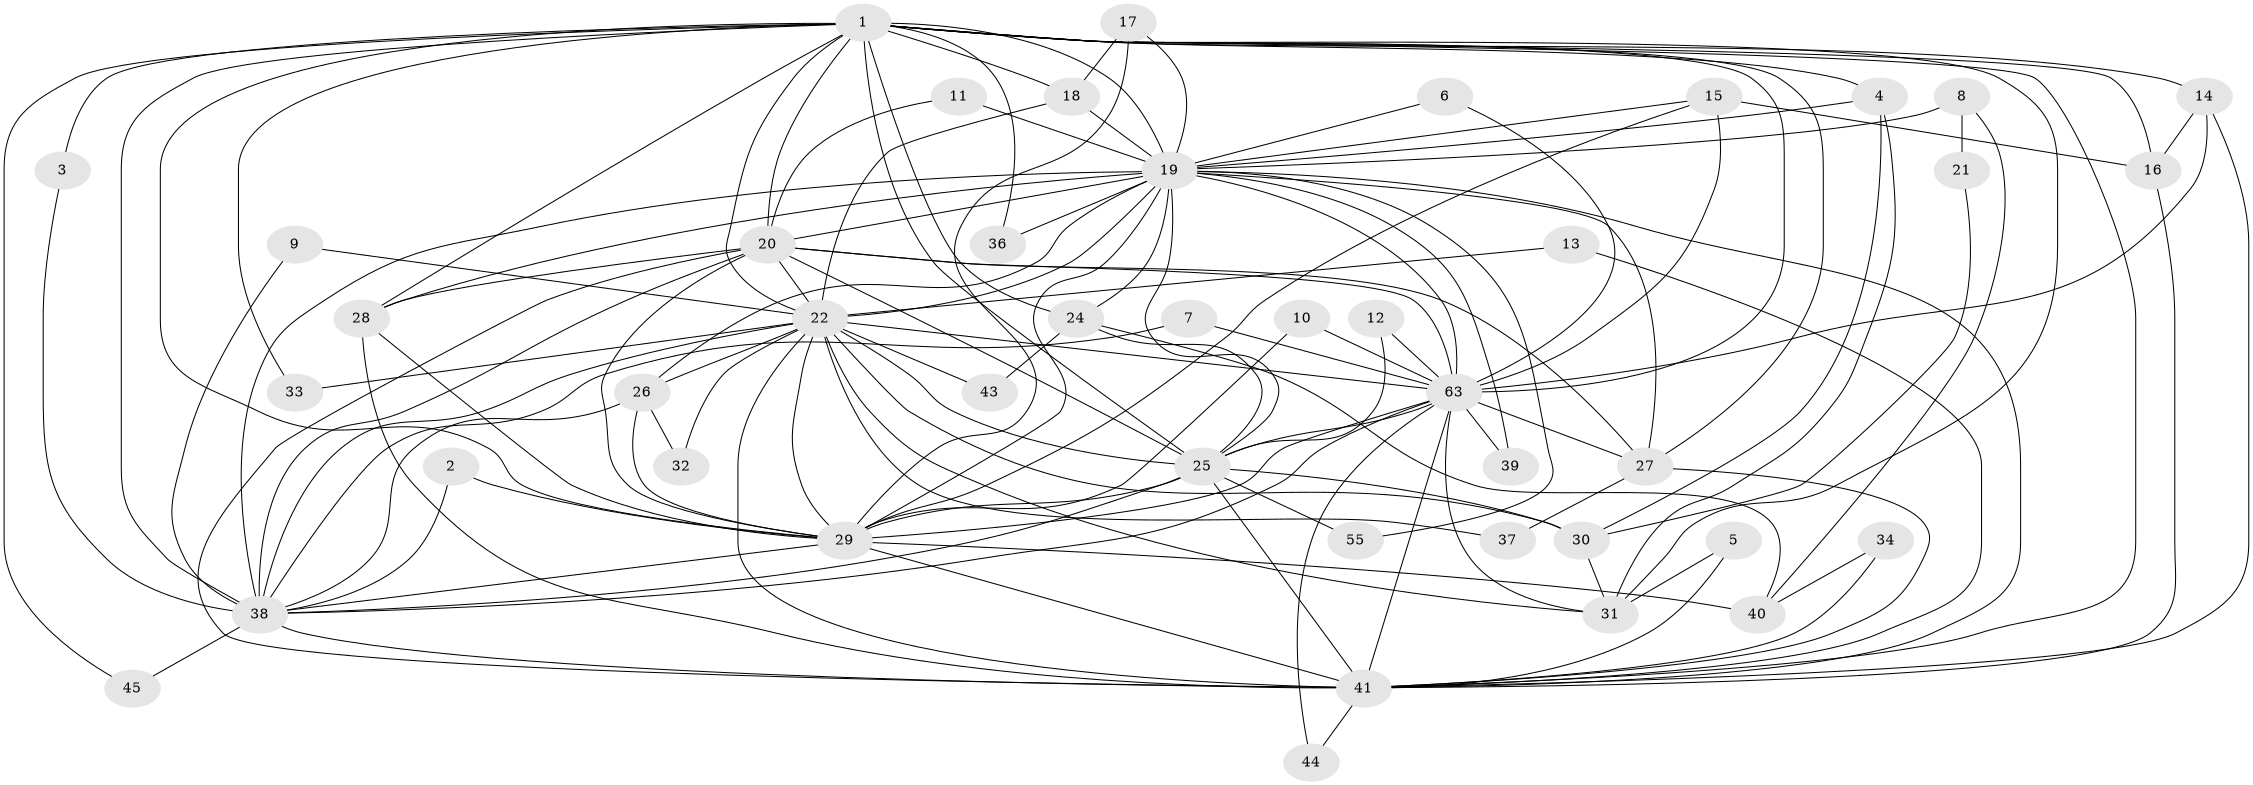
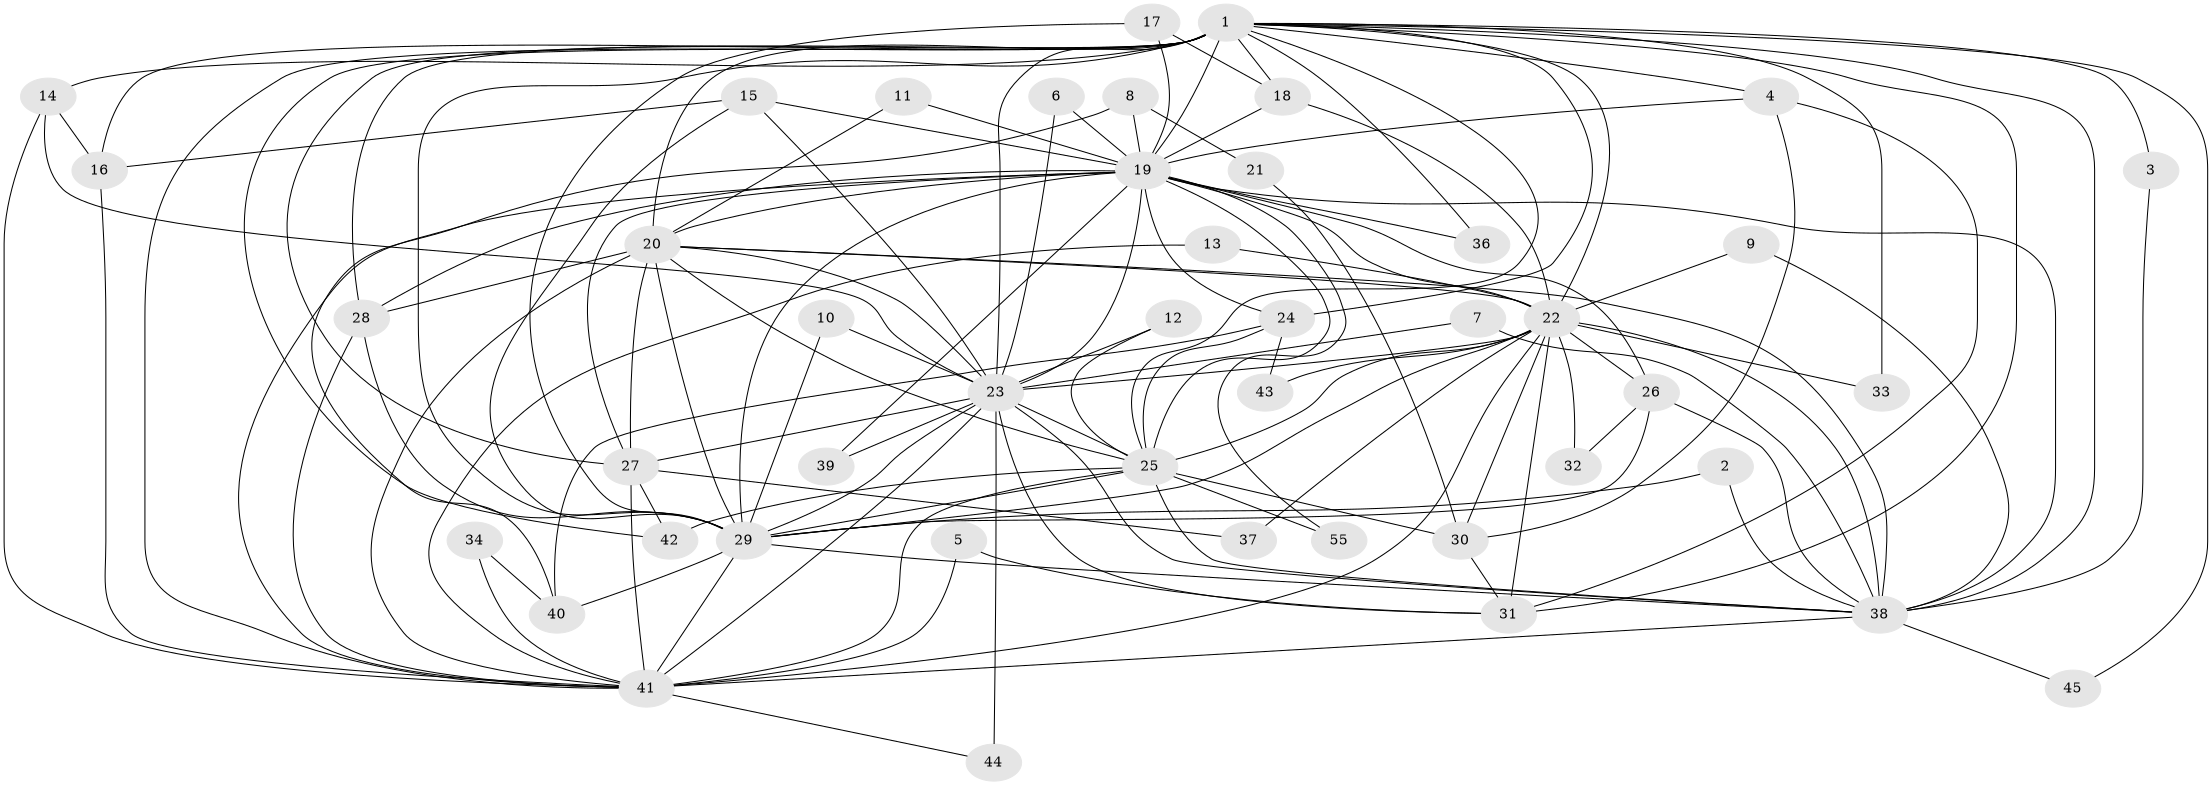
node "63": label "63" -> "23"
node "42": added
